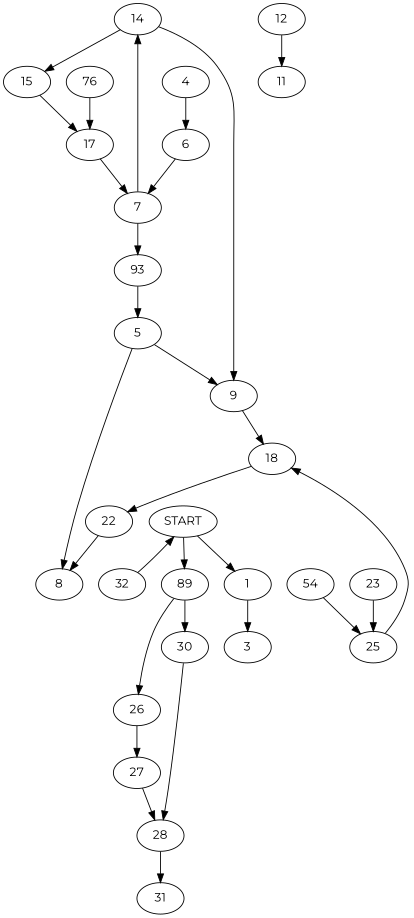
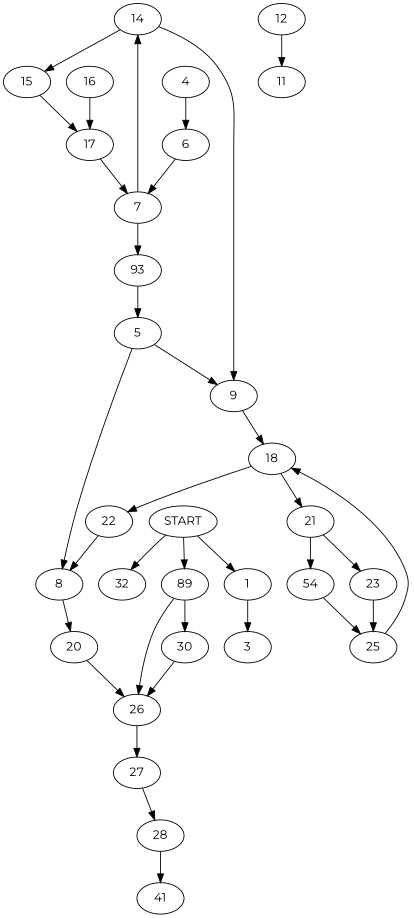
node "76": label "76" -> "16"
node "21": added
edge "32" -> "START": reversed
node "20": added
edge "30" -> "28": now "30" -> "26"
node "31": label "31" -> "41"
